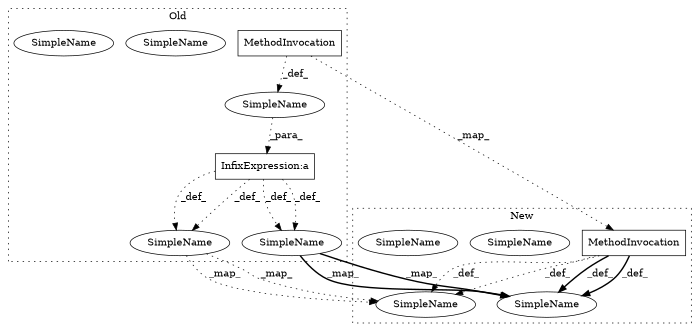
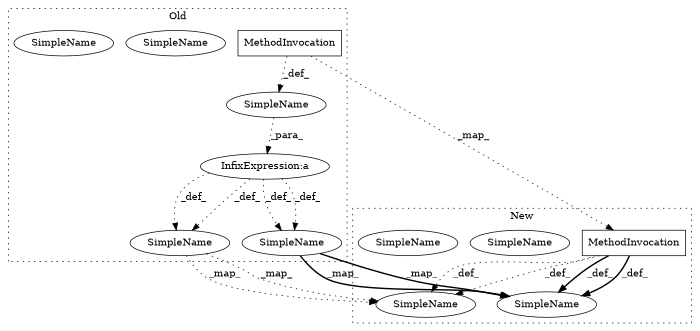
node "InfixExpression:a": shape box -> ellipse
